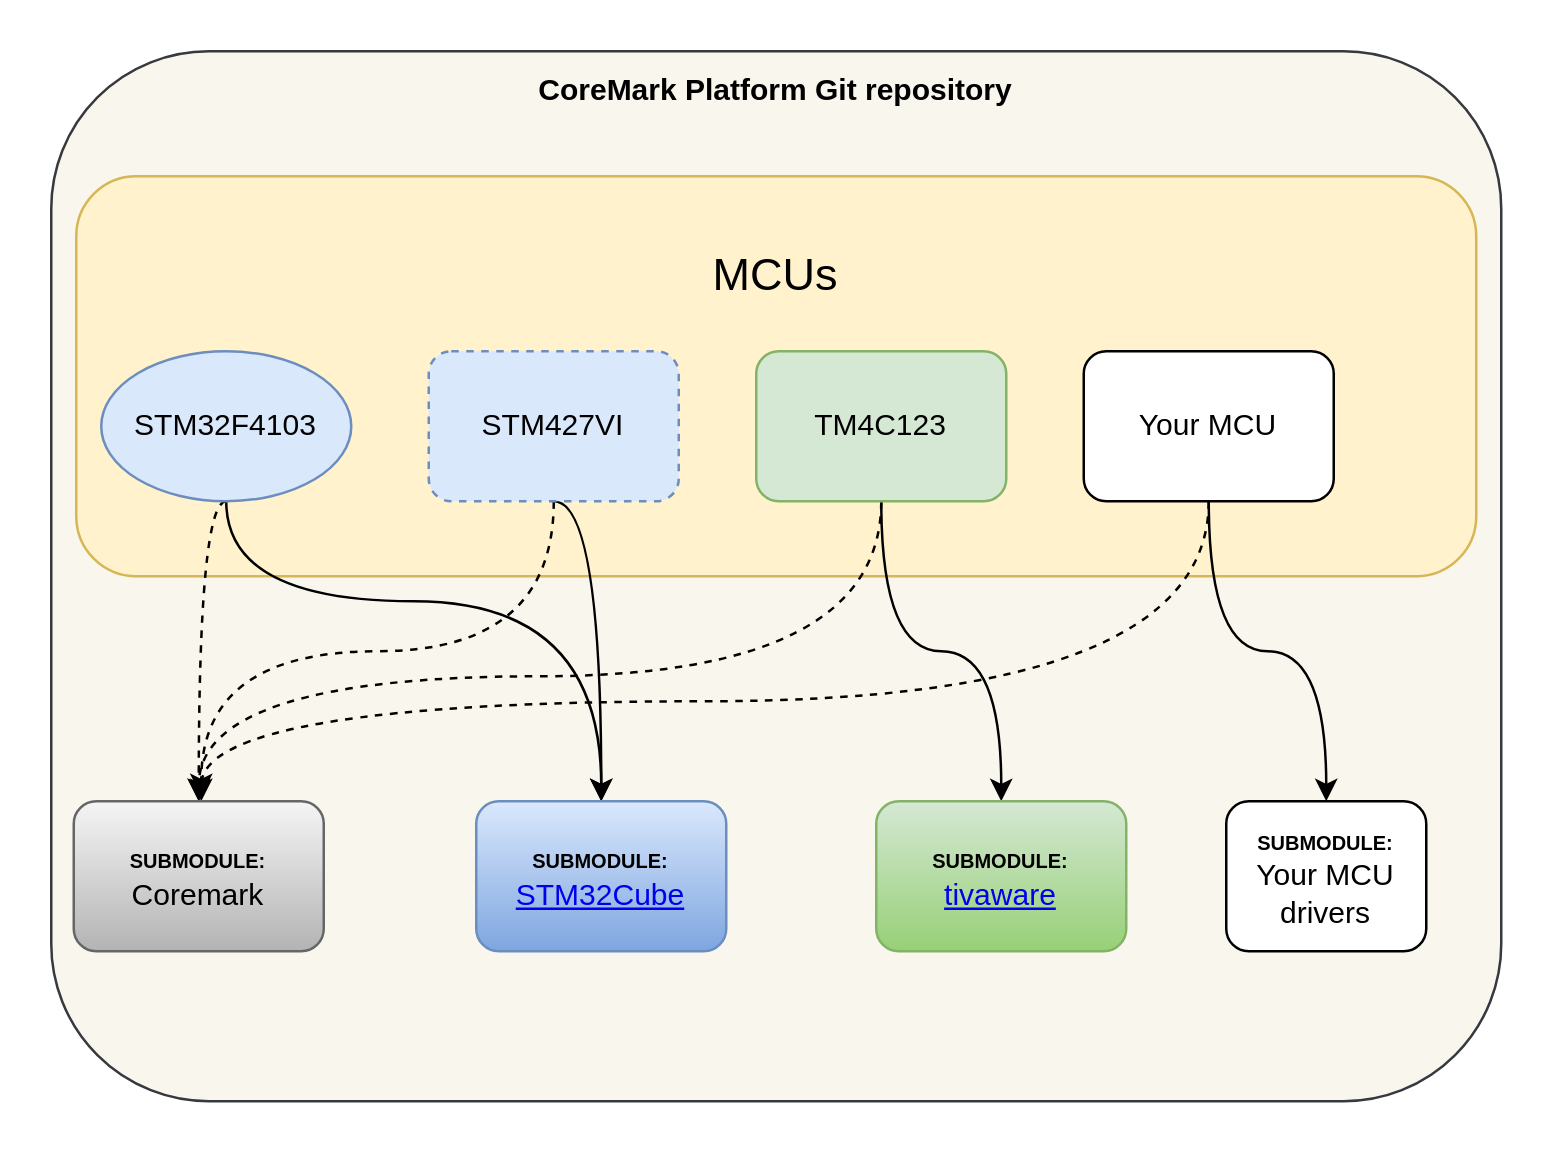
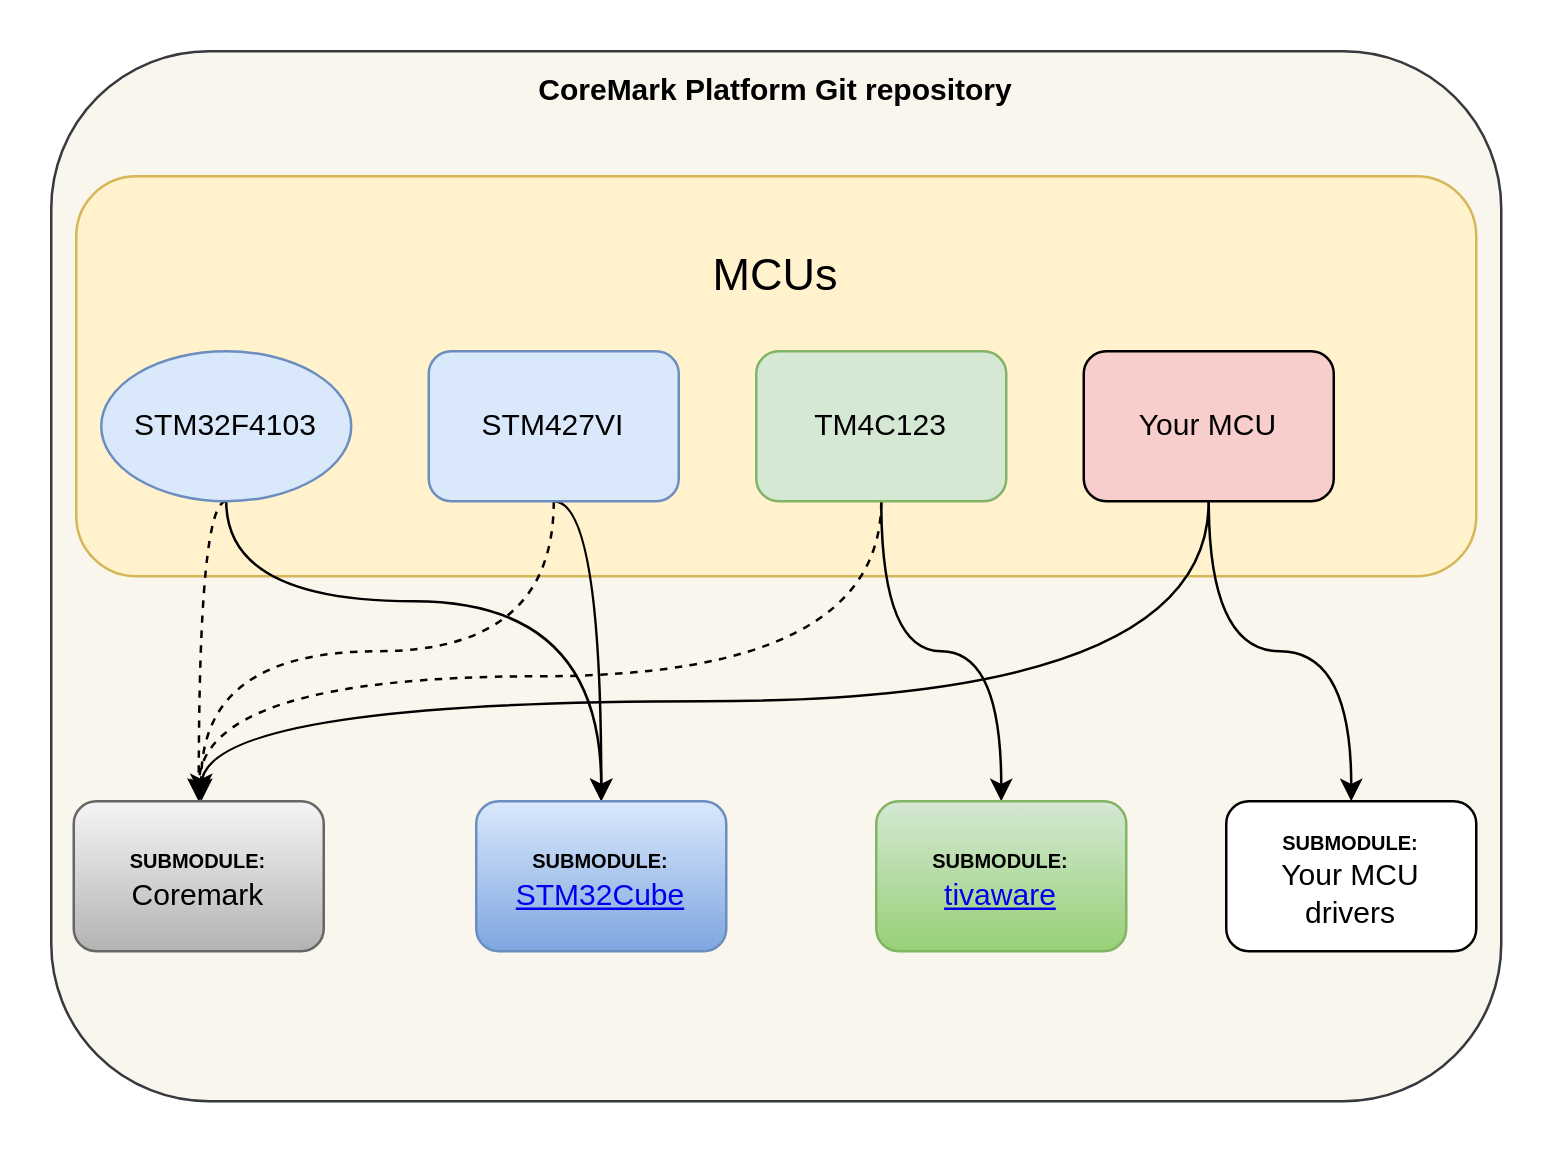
node "STM427VI": style dashed -> solid
node "Your MCU": fillcolor #ffffff -> #f8cecc
edge "Your MCU" -> "SUBMODULE: Coremark": style dashed -> solid
node "SUBMODULE:Your MCU drivers": size 200x150 -> 250x150
